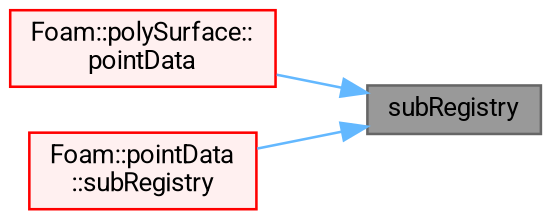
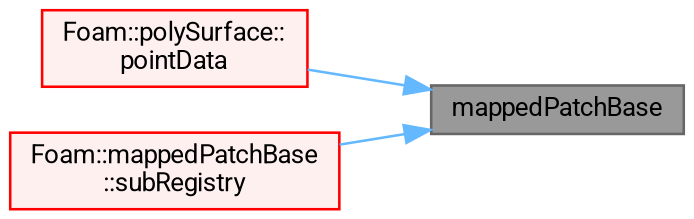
node "subRegistry": label "subRegistry" -> "mappedPatchBase"
node "Foam::pointData ::subRegistry": label "Foam::pointData ::subRegistry" -> "Foam::mappedPatchBase ::subRegistry"
